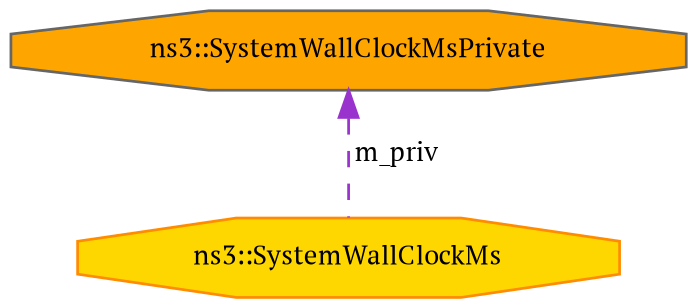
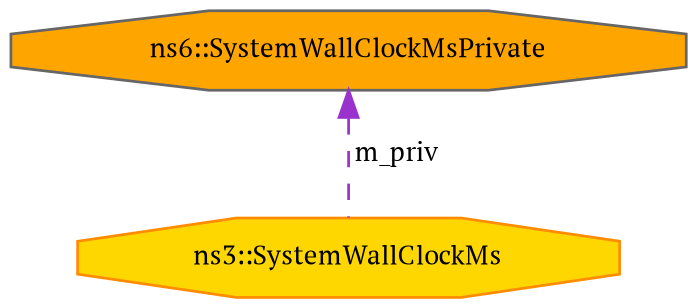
node "ns3::SystemWallClockMsPrivate": label "ns3::SystemWallClockMsPrivate" -> "ns6::SystemWallClockMsPrivate"
